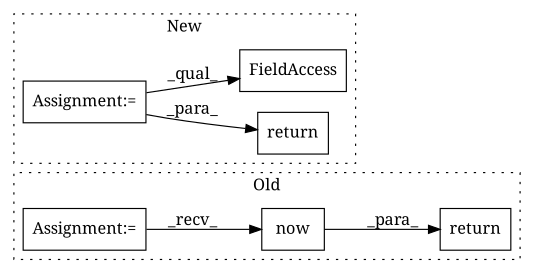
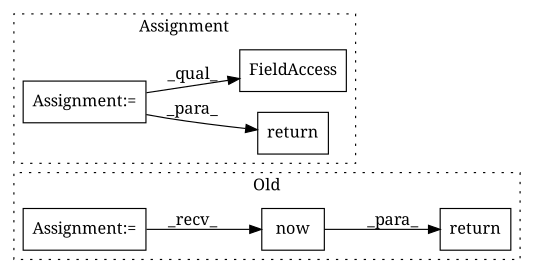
cluster "New": label "New" -> "Assignment"
